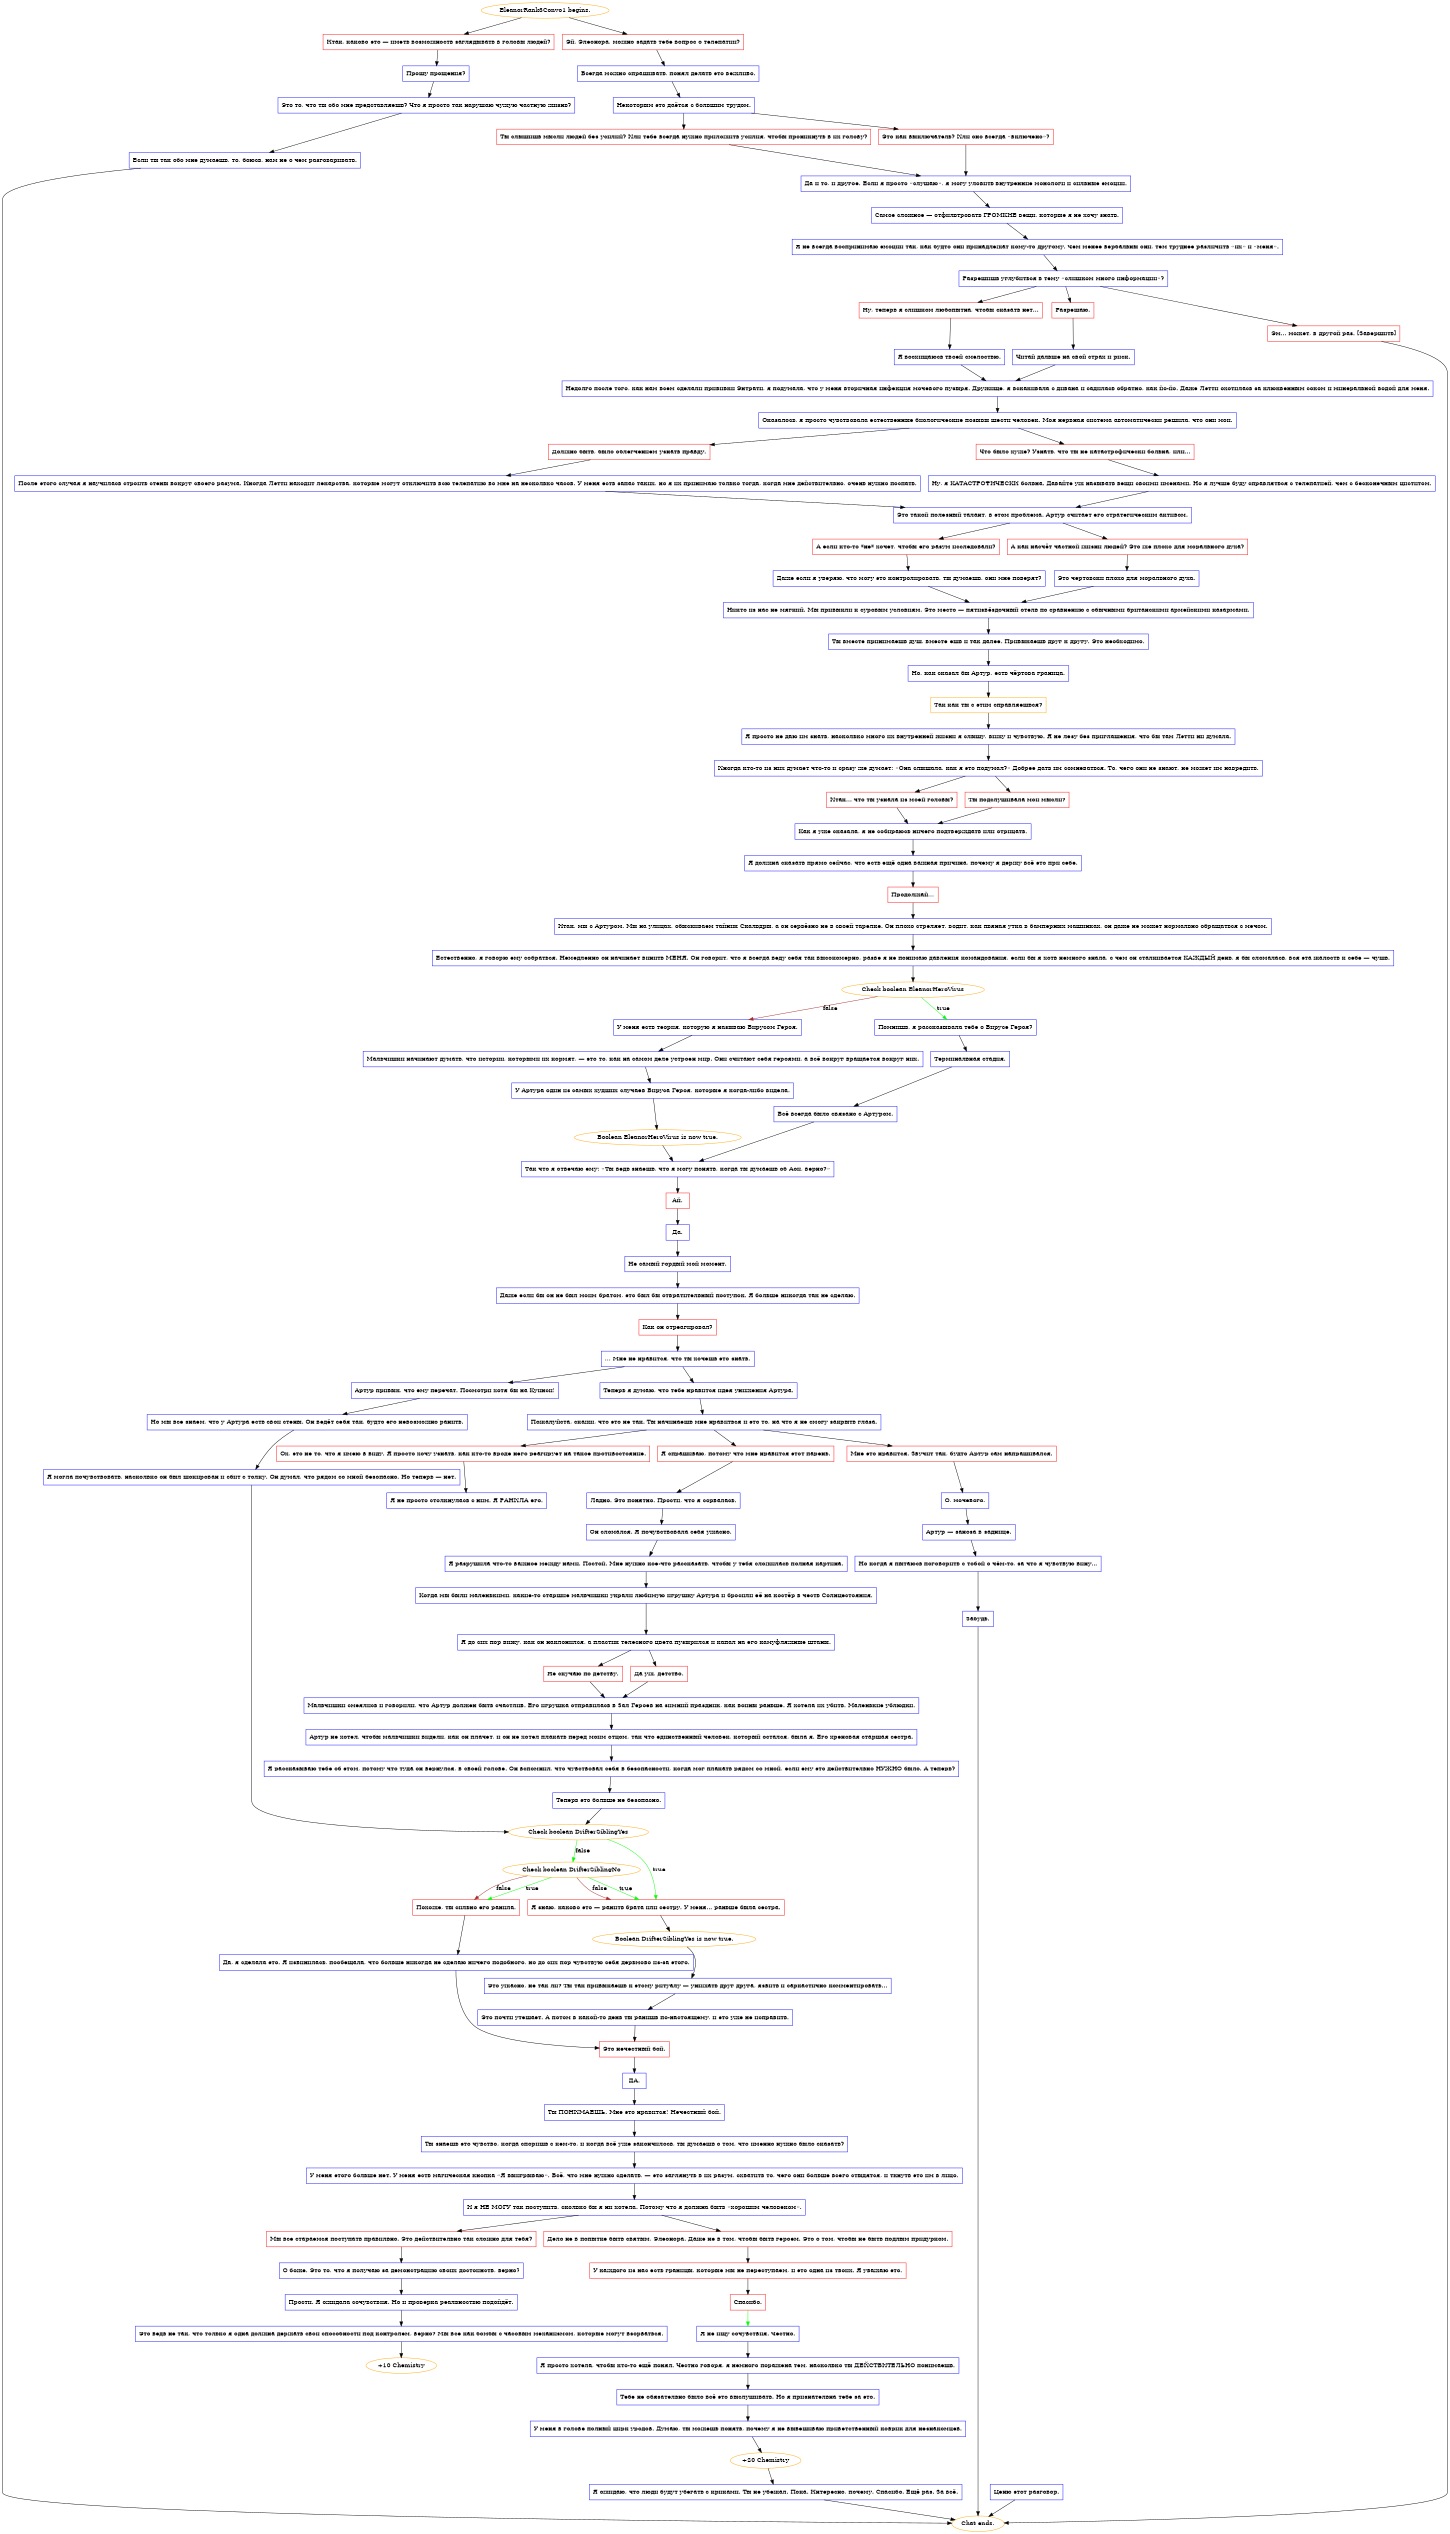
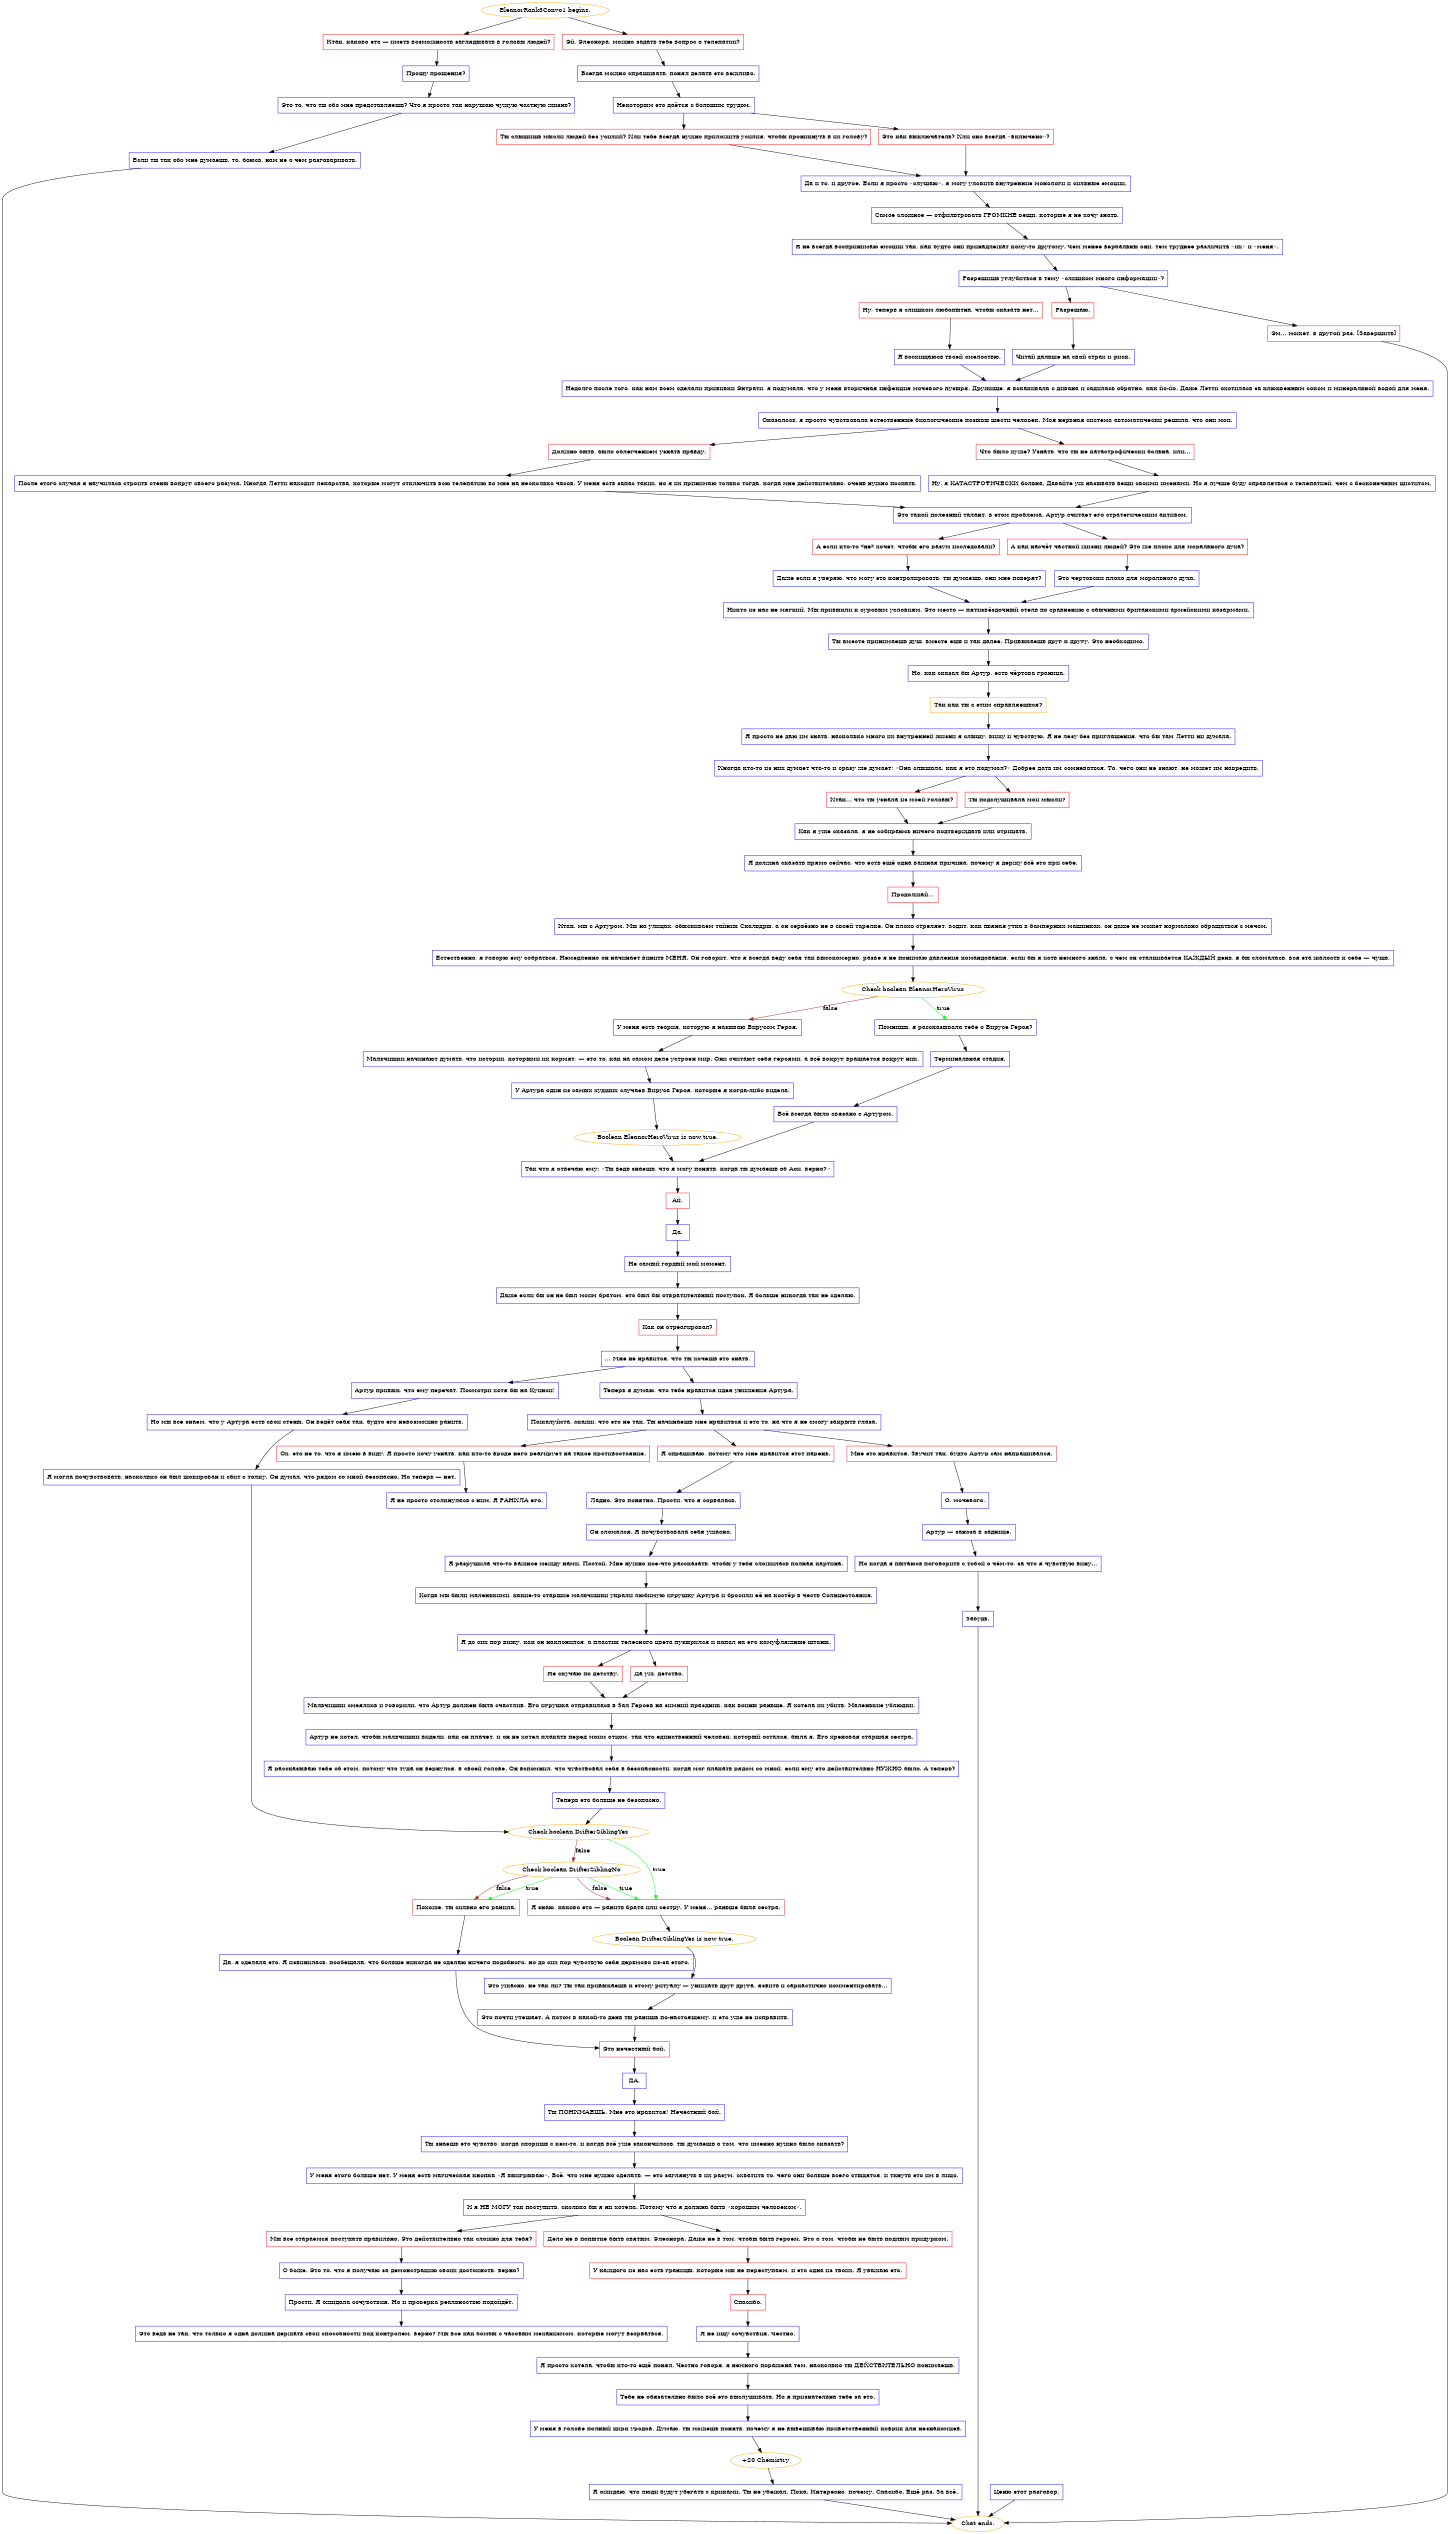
edge "Разрешишь углубиться в тему «слишком много информации»?" -> "Ну, теперь я слишком любопытна, чтобы сказать нет...": removed
edge "Check boolean DrifterSiblingYes" -> "Check boolean DrifterSiblingNo": color green -> brown
edge "Спасибо." -> "Я не ищу сочувствия. Честно.": color green -> black
node "+10 Chemistry": removed
